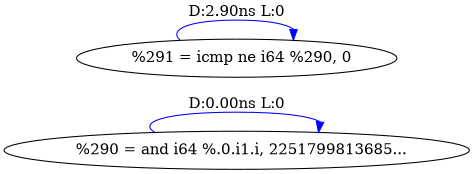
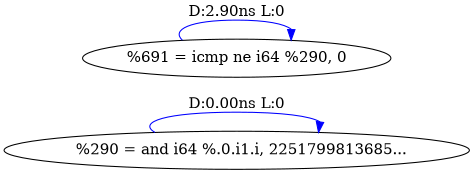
node "%291 = icmp ne i64 %290, 0": label "%291 = icmp ne i64 %290, 0" -> "%691 = icmp ne i64 %290, 0"
